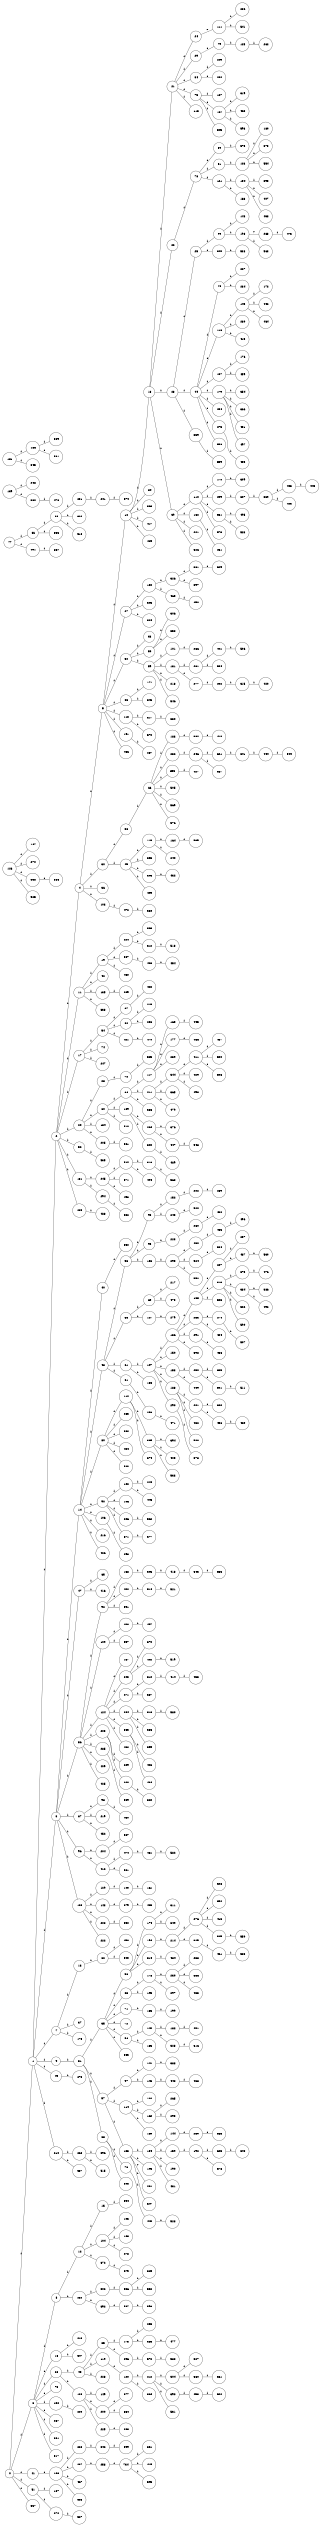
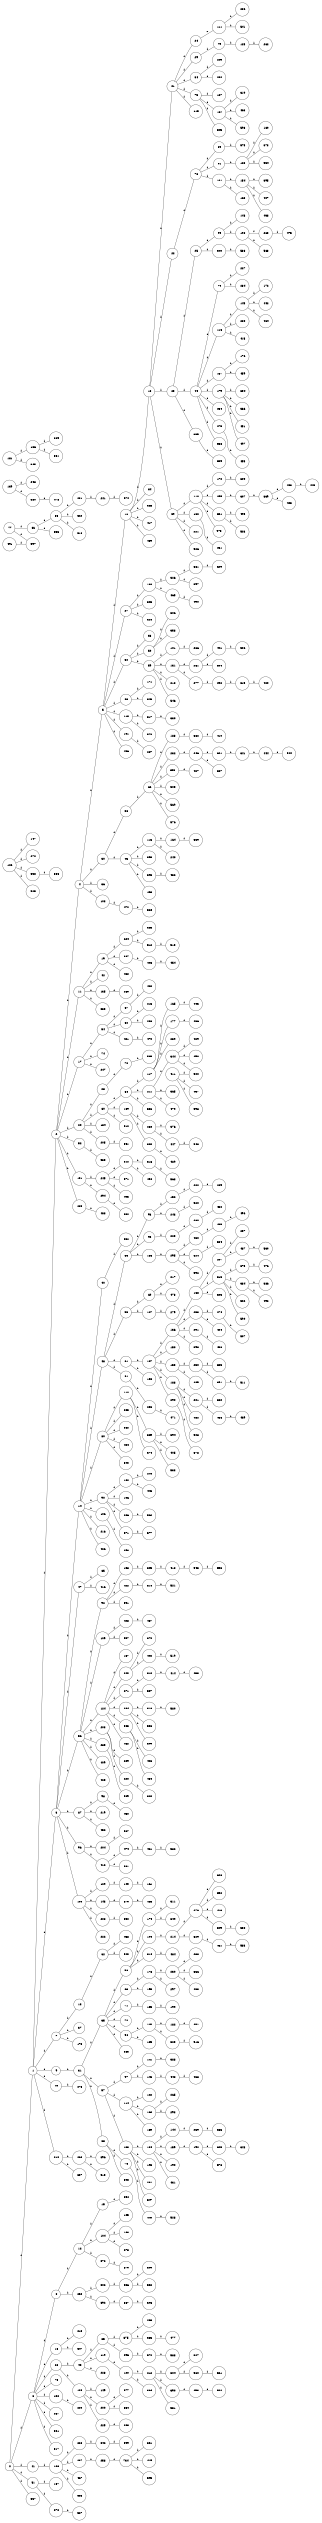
node "573": label "573" -> "973"
edge "77" -- "491": now "77" -- "597"
edge "411" -- "344": now "500" -- "344"
edge "133" -- "281": label "7" -> "1"
node "175": label "175" -> "675"
